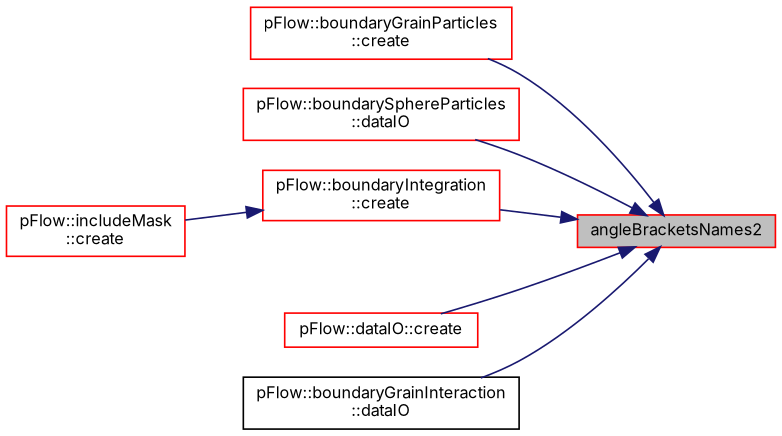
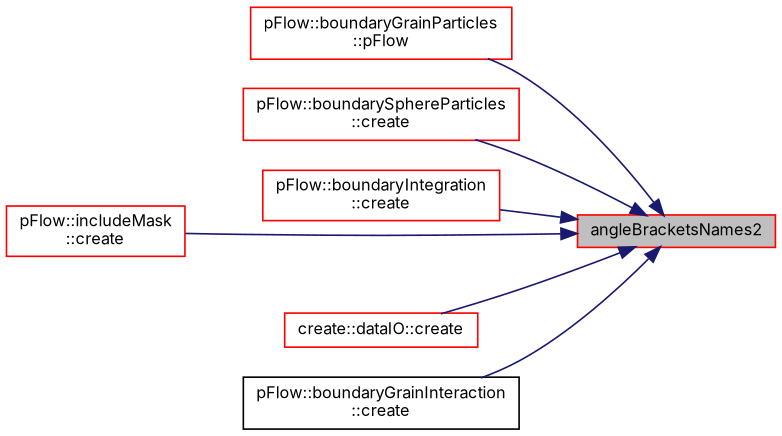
node "pFlow::boundaryGrainParticles ::create": label "pFlow::boundaryGrainParticles ::create" -> "pFlow::boundaryGrainParticles ::pFlow"
node "pFlow::boundarySphereParticles ::dataIO": label "pFlow::boundarySphereParticles ::dataIO" -> "pFlow::boundarySphereParticles ::create"
edge "pFlow::includeMask ::create" -> "pFlow::boundaryIntegration ::create": now "pFlow::includeMask ::create" -> "angleBracketsNames2"
node "pFlow::dataIO::create": label "pFlow::dataIO::create" -> "create::dataIO::create"
node "pFlow::boundaryGrainInteraction ::dataIO": label "pFlow::boundaryGrainInteraction ::dataIO" -> "pFlow::boundaryGrainInteraction ::create"
